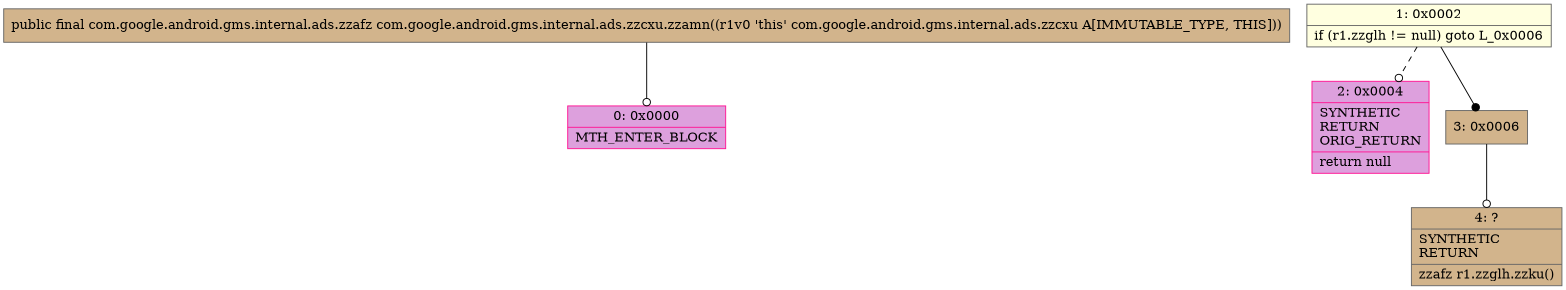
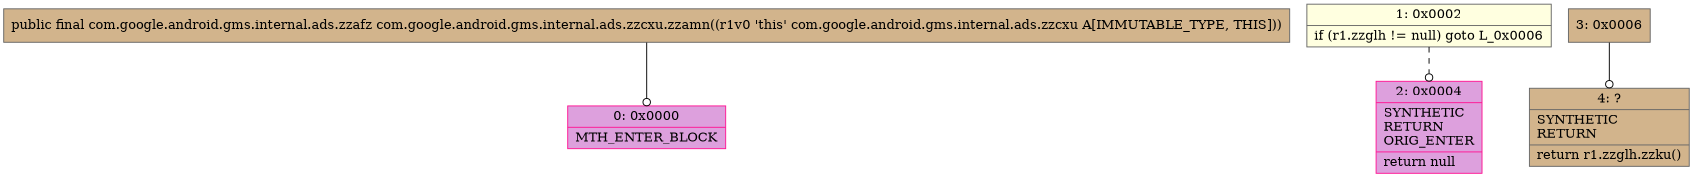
edge "1: 0x0002" -> "3: 0x0006": removed
node "2: 0x0004": text "ORIG_RETURN" -> "ORIG_ENTER"
node "4: ?": text "zzafz r1.zzglh.zzku()" -> "return r1.zzglh.zzku()"
